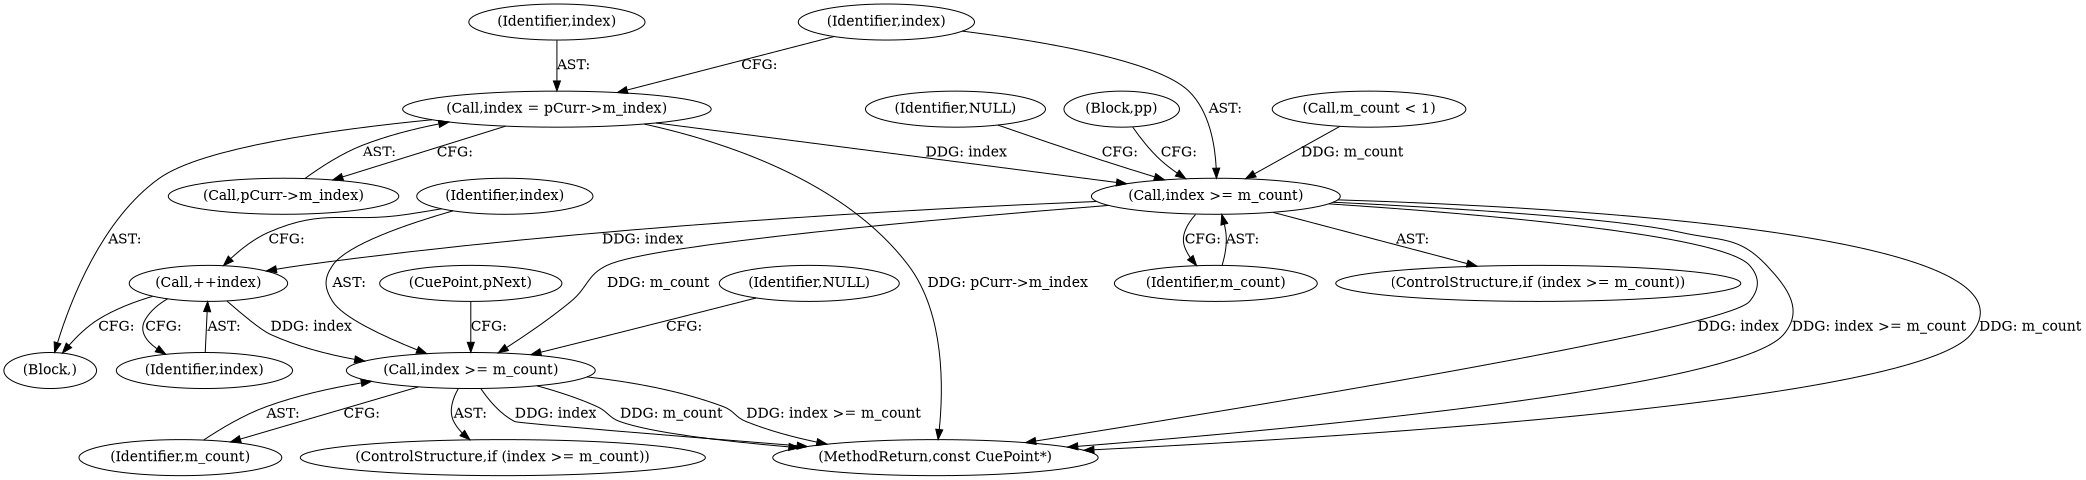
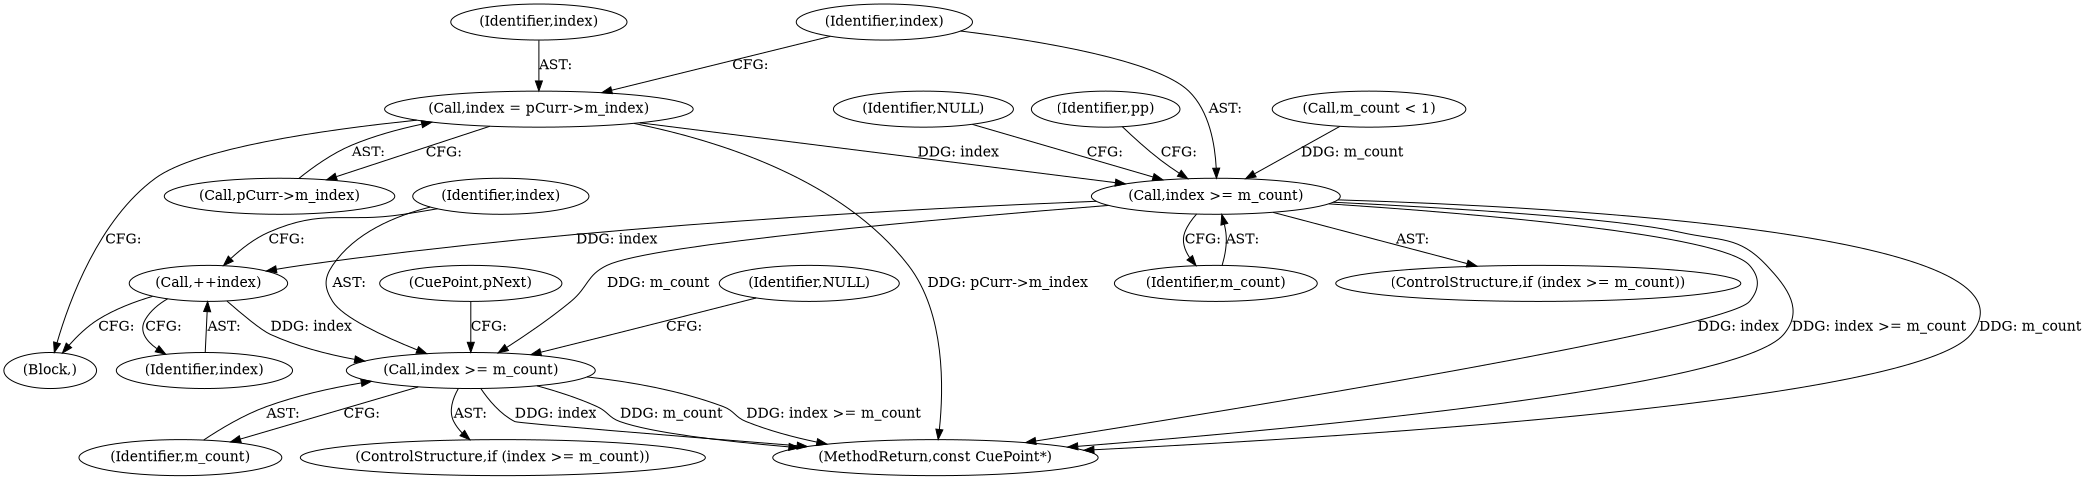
node "(Block,pp)": label "(Block,pp)" -> "(Identifier,pp)"
edge "(Call,index = pCurr->m_index)" -> "(Block,)": label "AST: " -> "CFG: "
